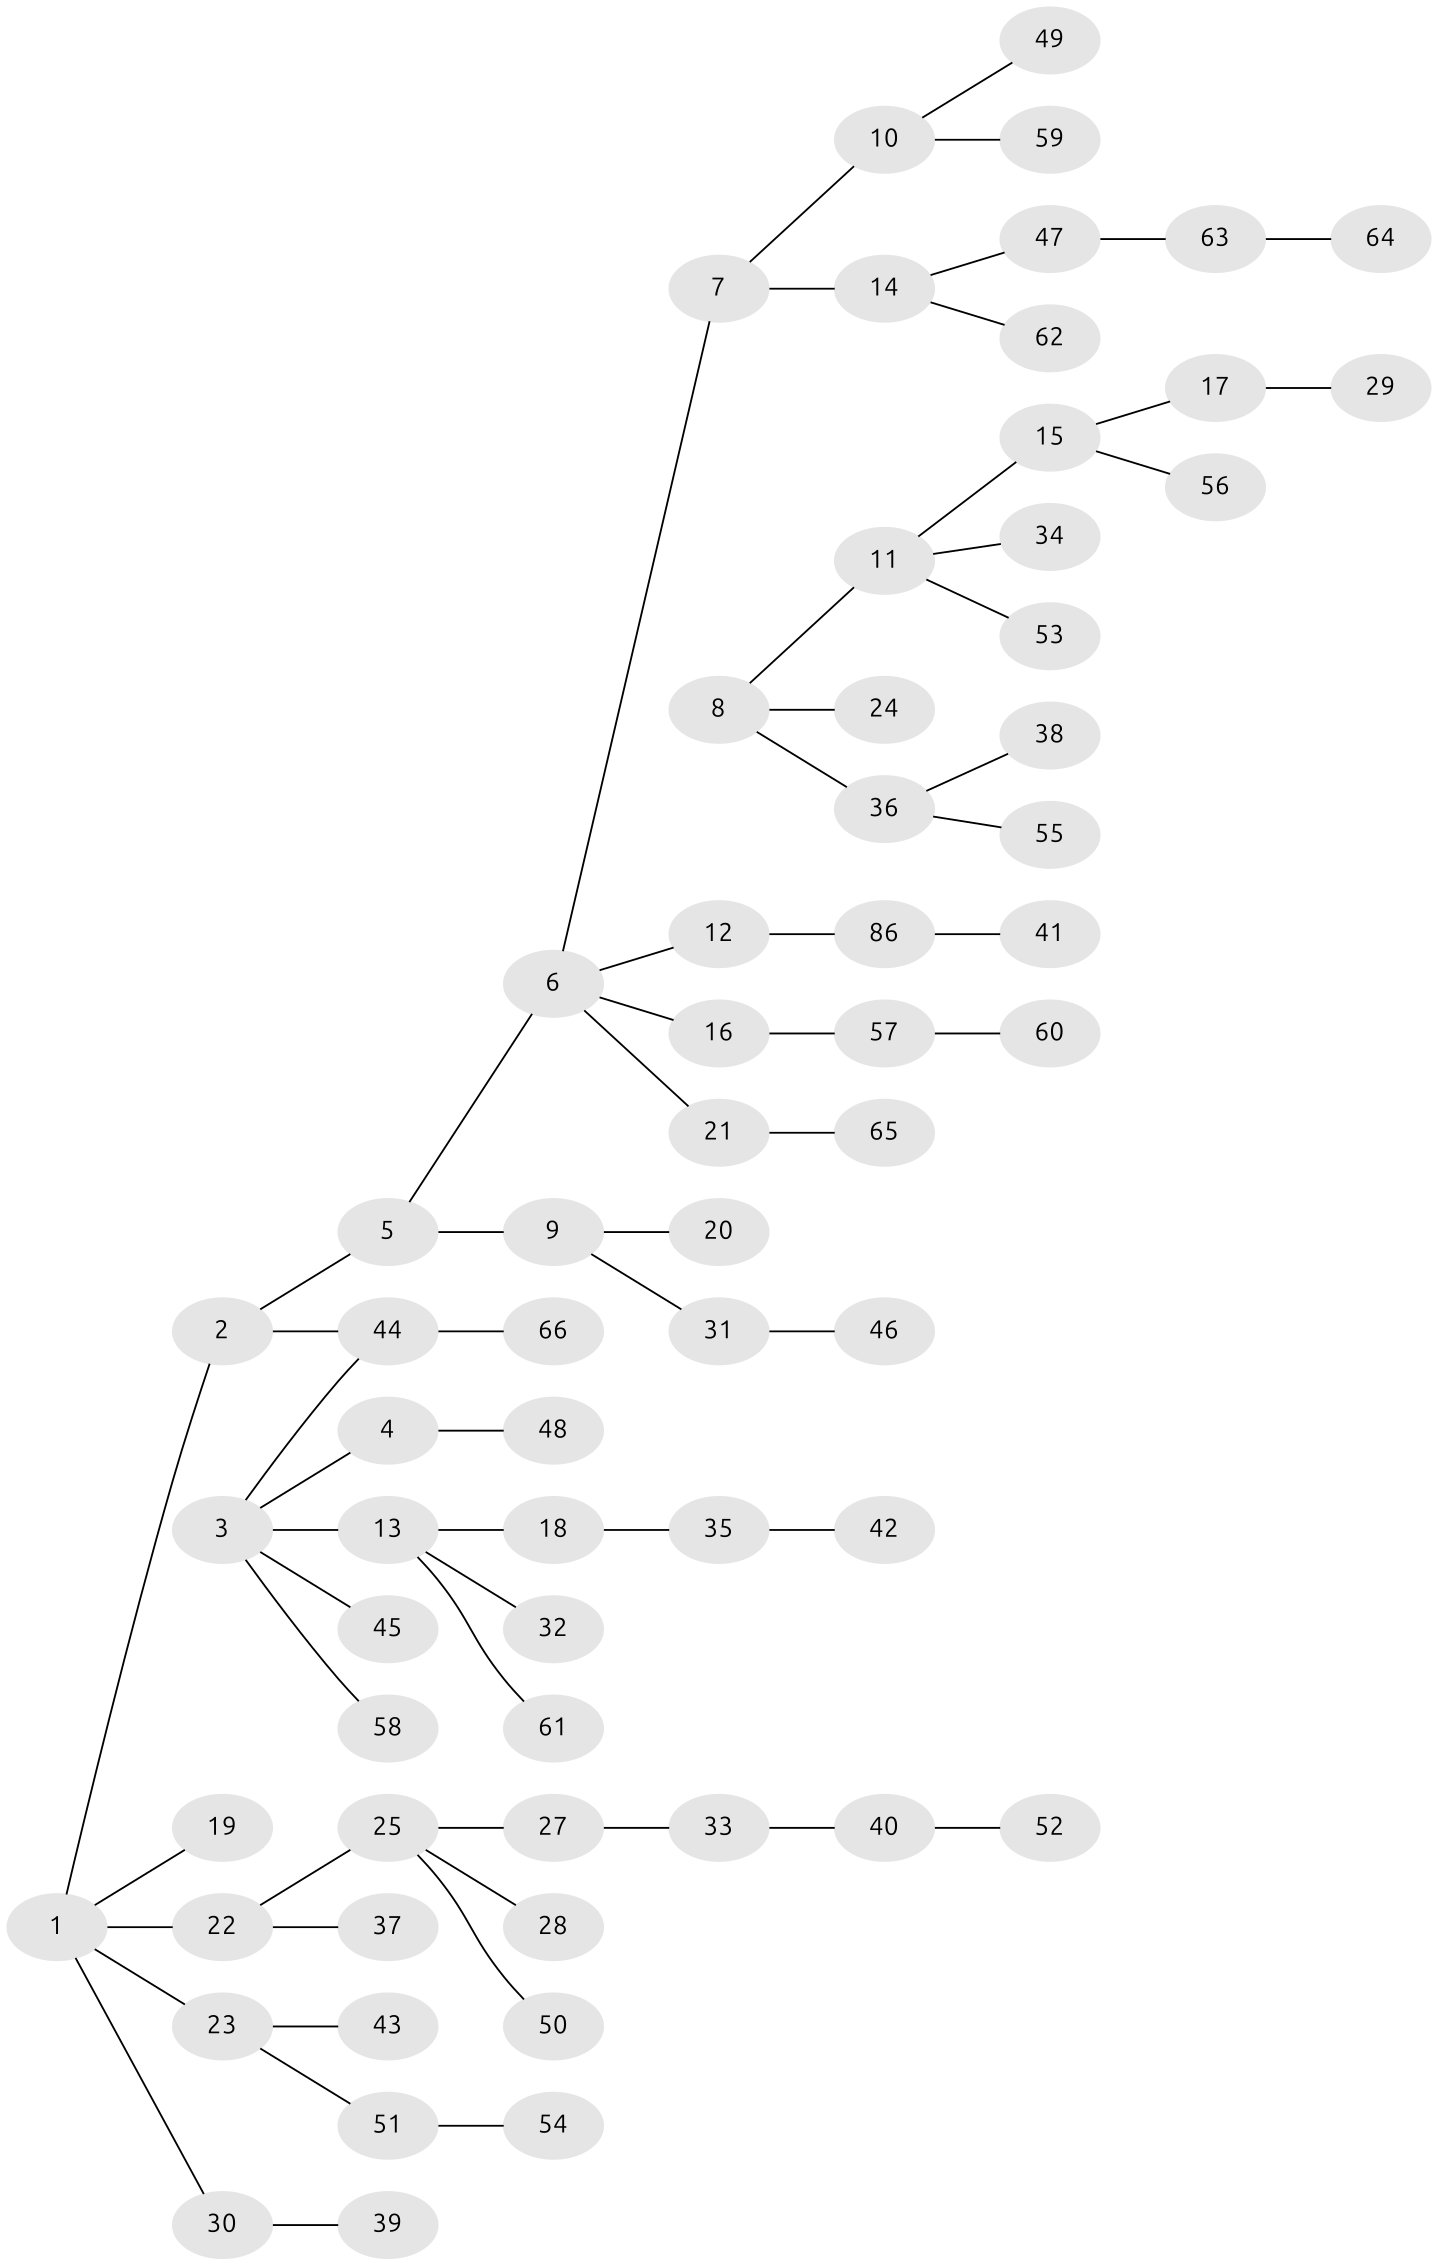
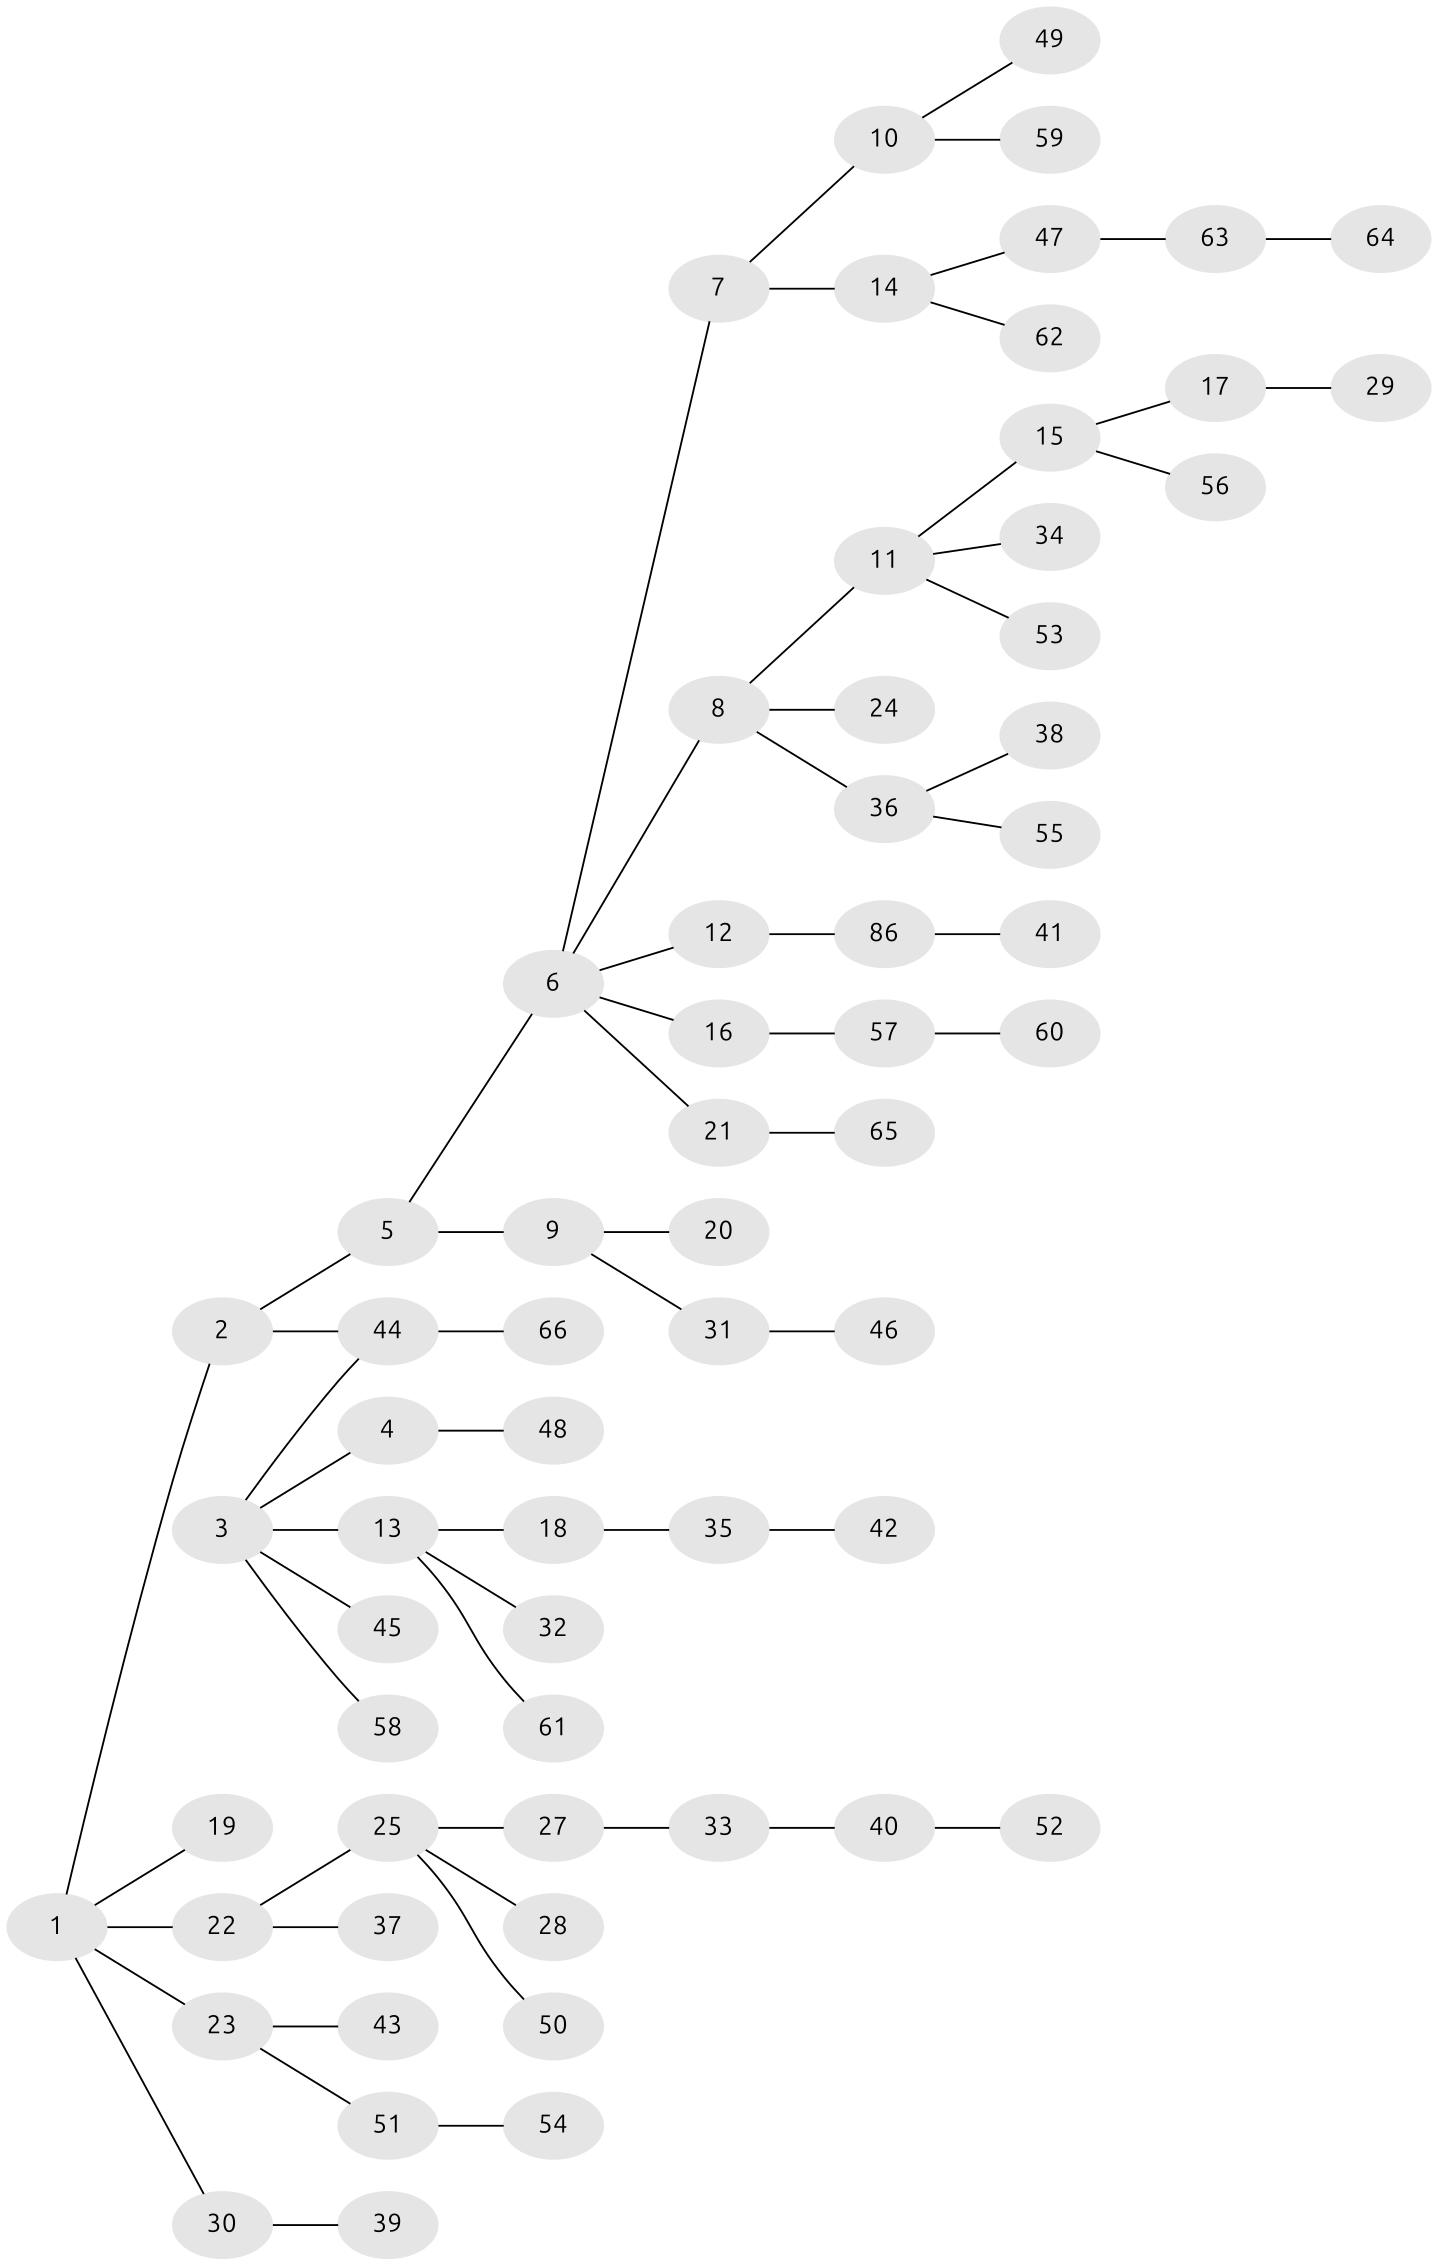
edge "8" -- "6": added
